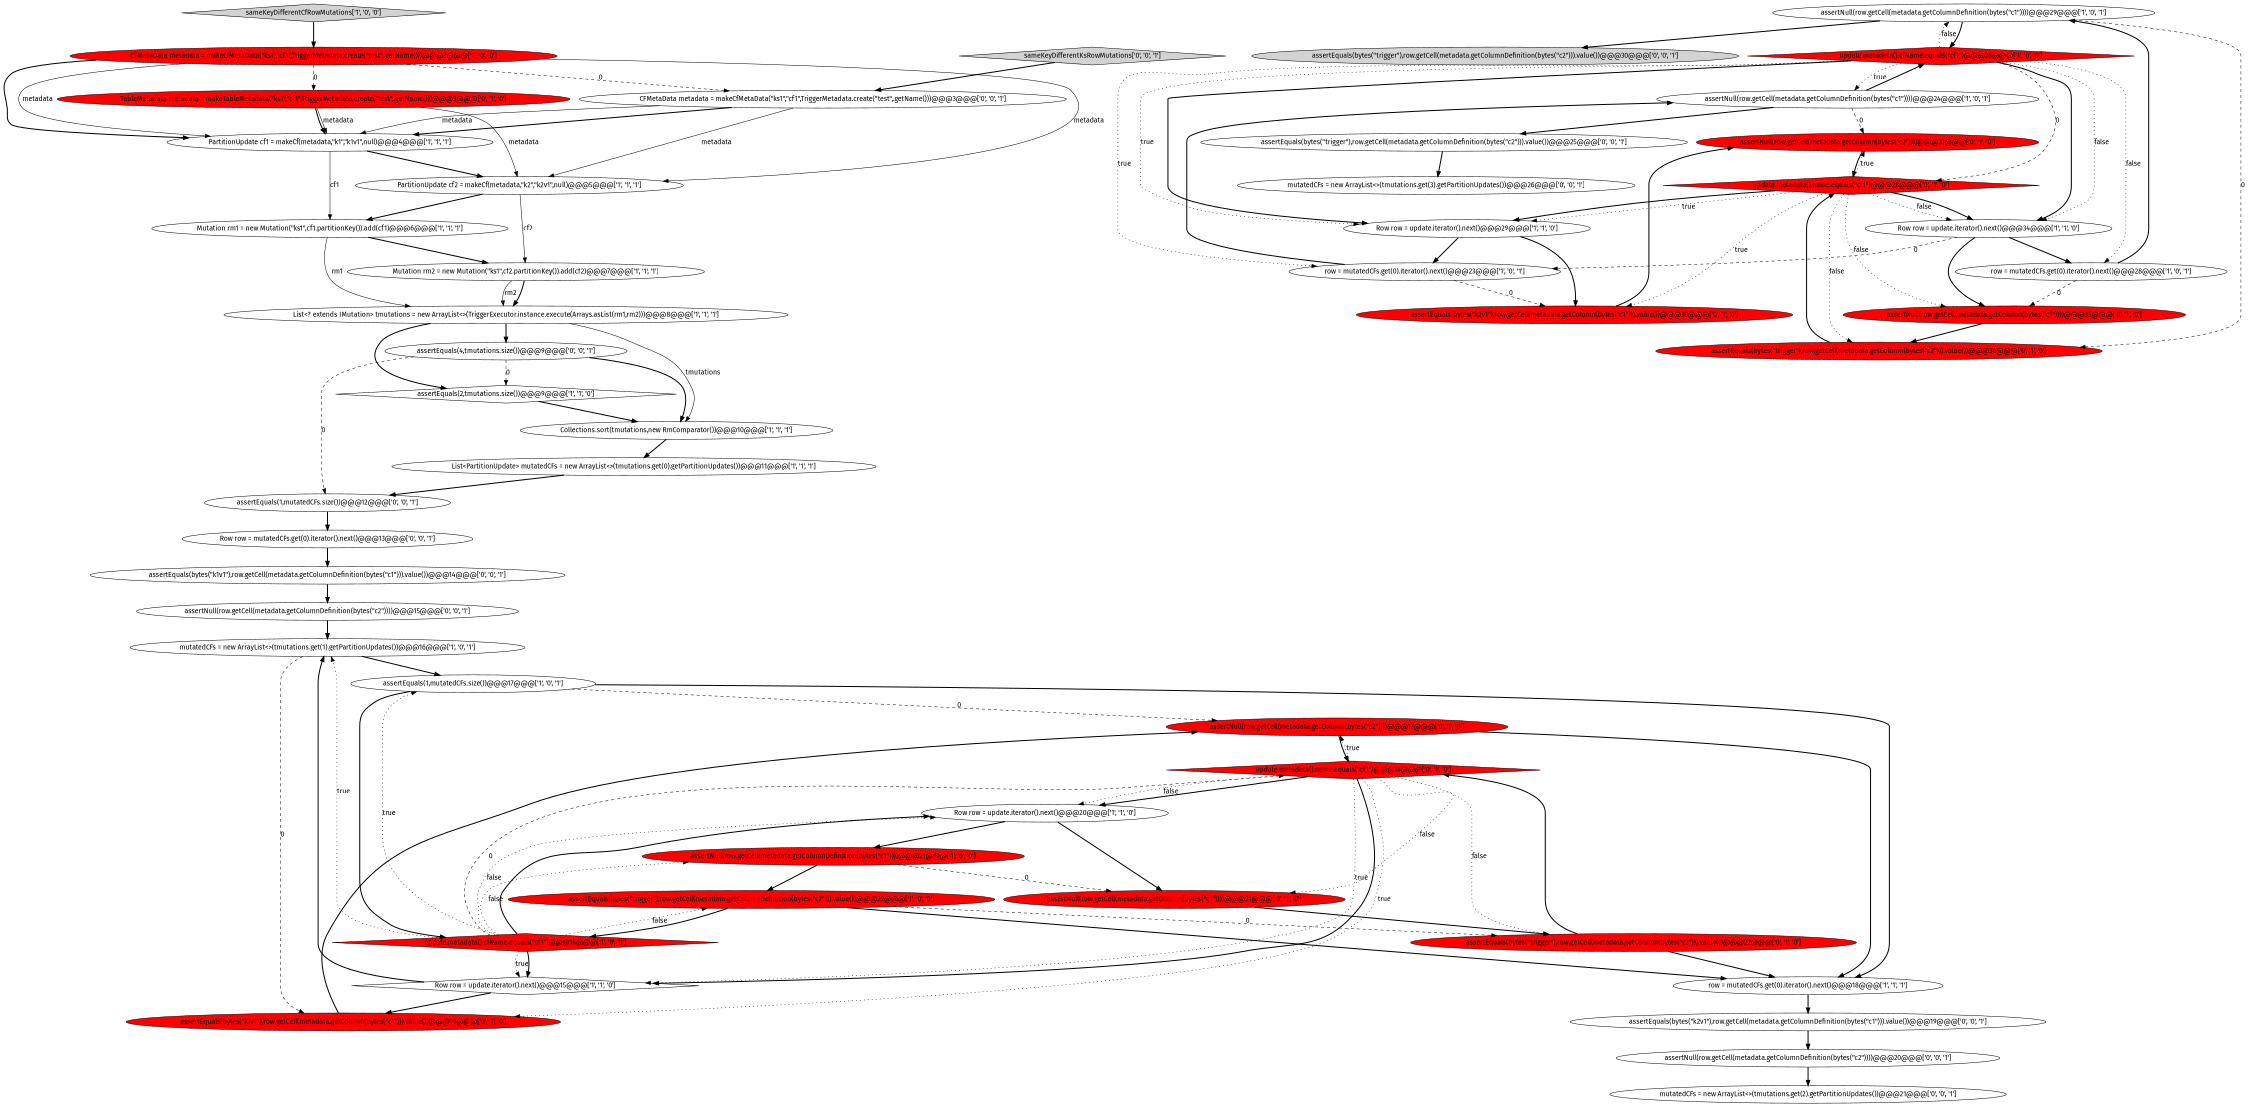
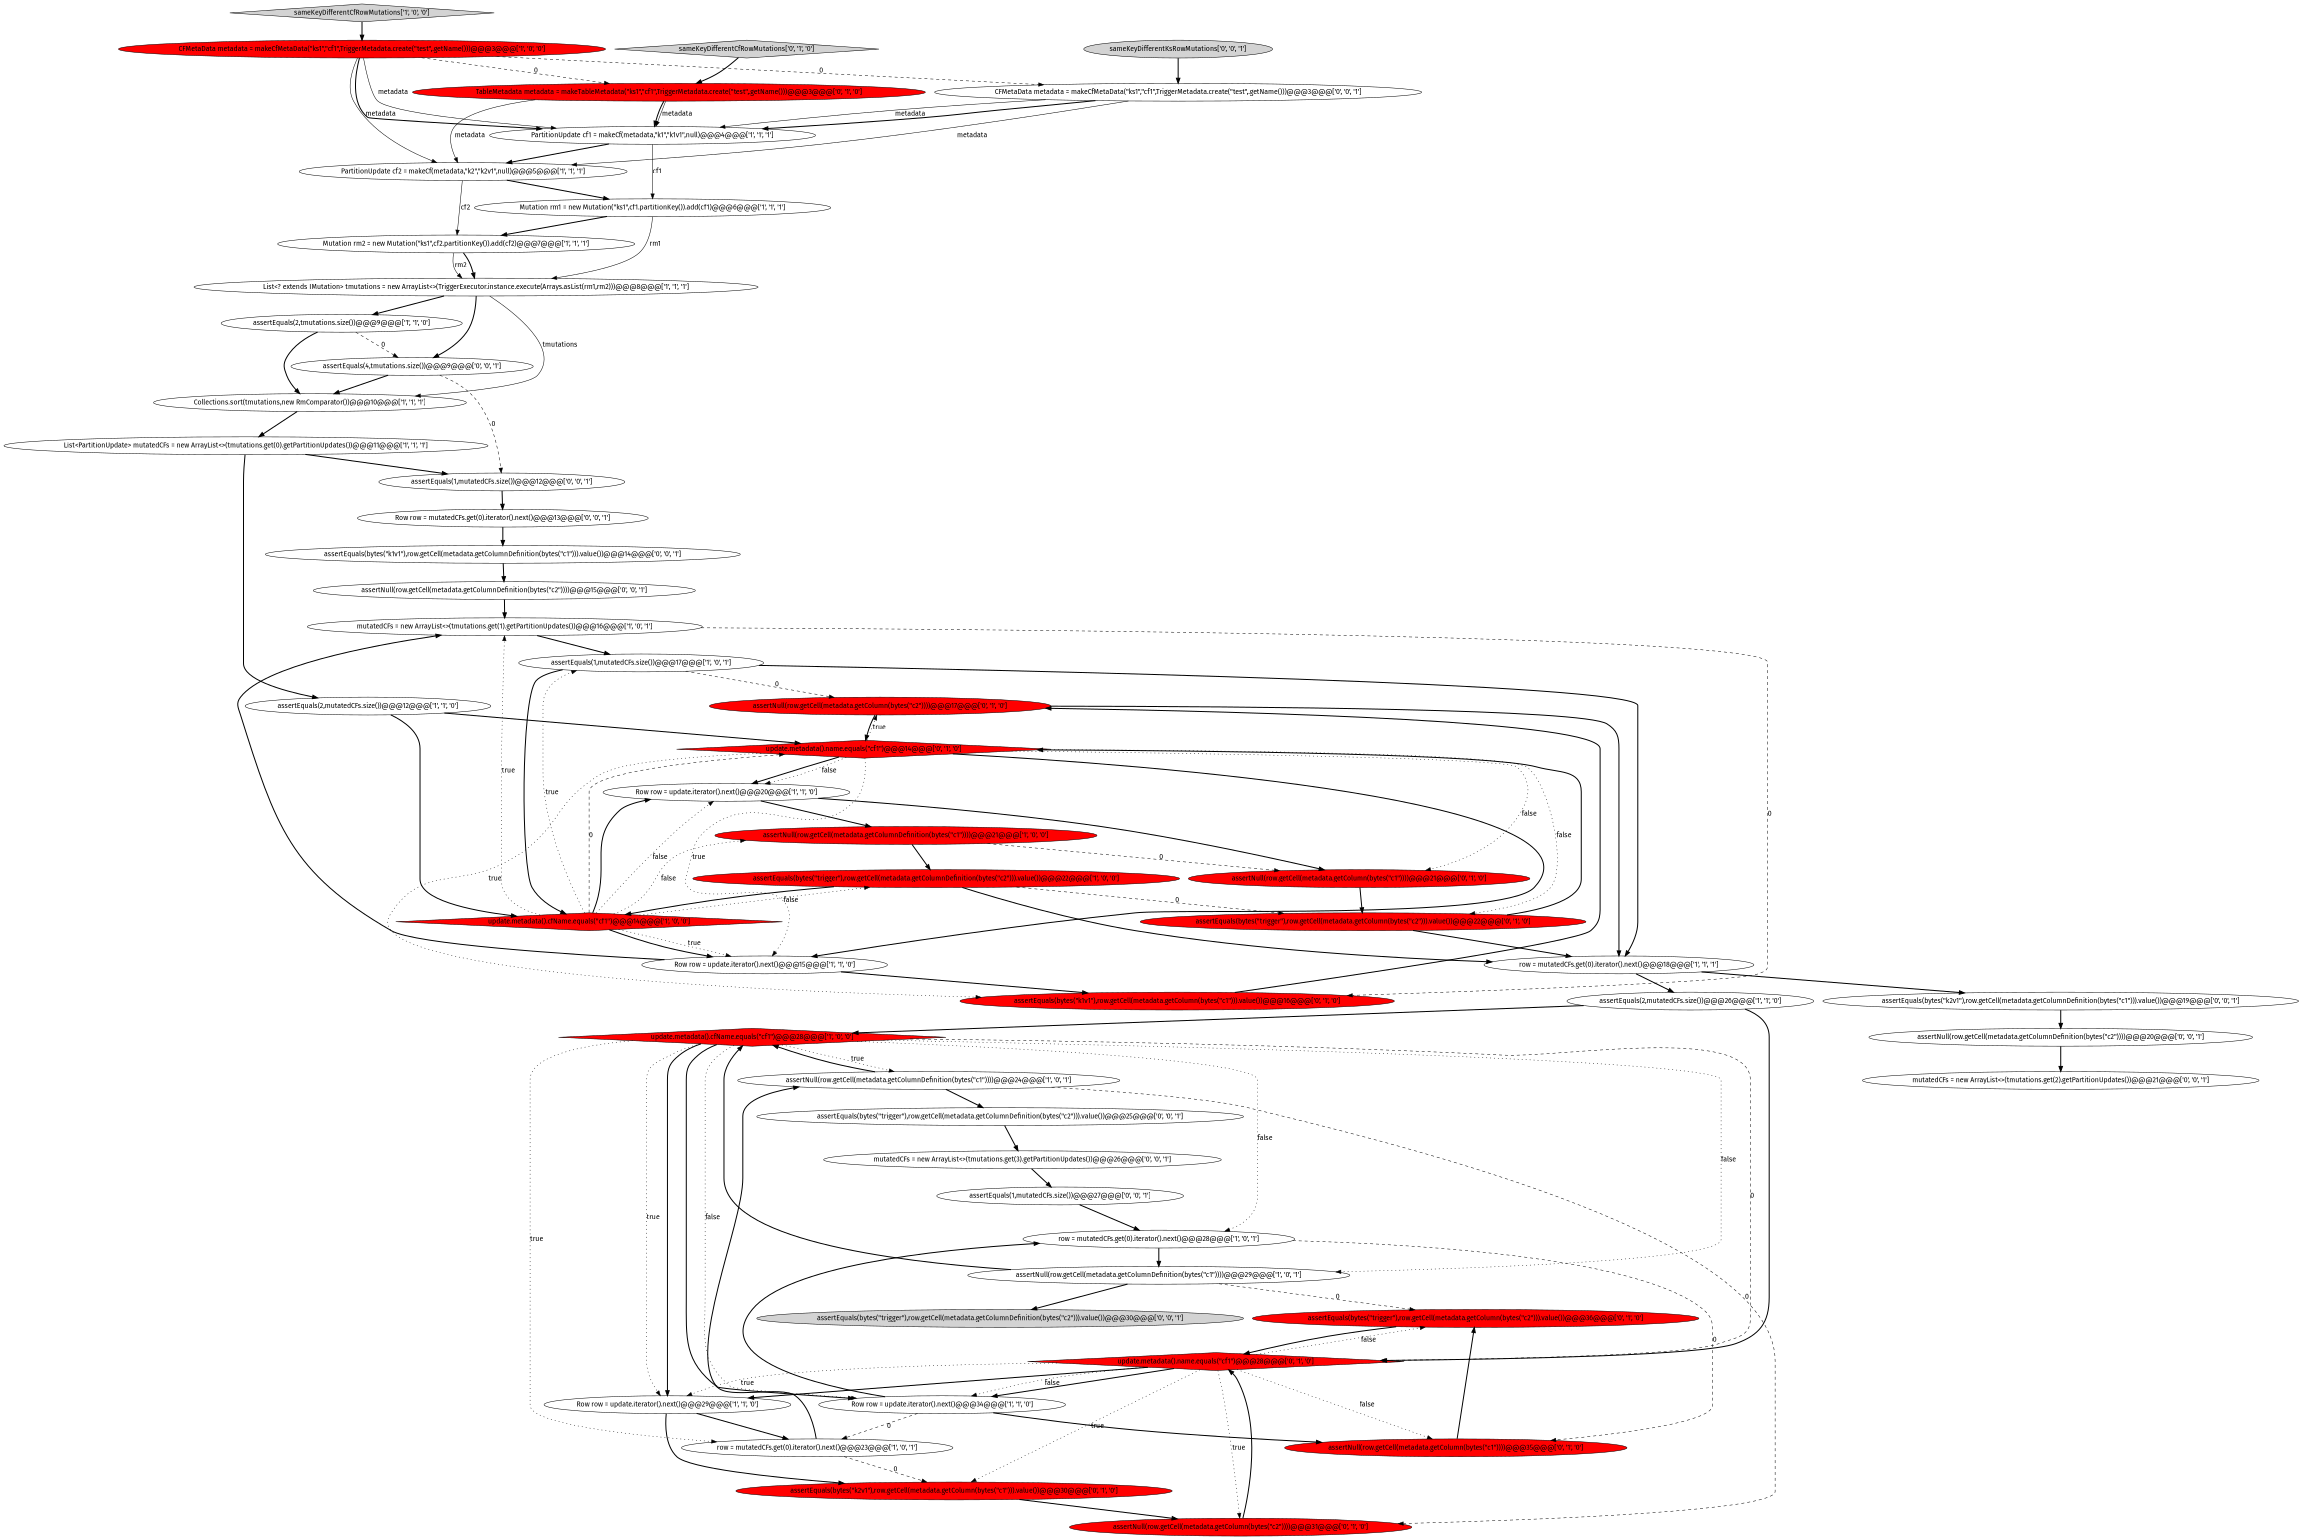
node "sameKeyDifferentCfRowMutations['0', '1', '0']": added
node "sameKeyDifferentKsRowMutations['0', '0', '1']": shape diamond -> ellipse
edge "assertEquals(4,tmutations.size())@@@9@@@['0', '0', '1']" -> "assertEquals(2,tmutations.size())@@@9@@@['1', '1', '0']": reversed
node "assertEquals(2,tmutations.size())@@@9@@@['1', '1', '0']": shape diamond -> ellipse
node "assertEquals(2,mutatedCFs.size())@@@12@@@['1', '1', '0']": added
node "Row row = update.iterator().next()@@@15@@@['1', '1', '0']": shape diamond -> ellipse
node "assertEquals(2,mutatedCFs.size())@@@26@@@['1', '1', '0']": added
node "assertEquals(1,mutatedCFs.size())@@@27@@@['0', '0', '1']": added
